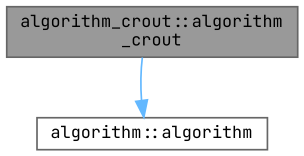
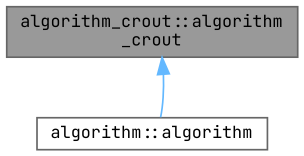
edge "algorithm_crout::algorithm _crout" -> "algorithm::algorithm": reversed
